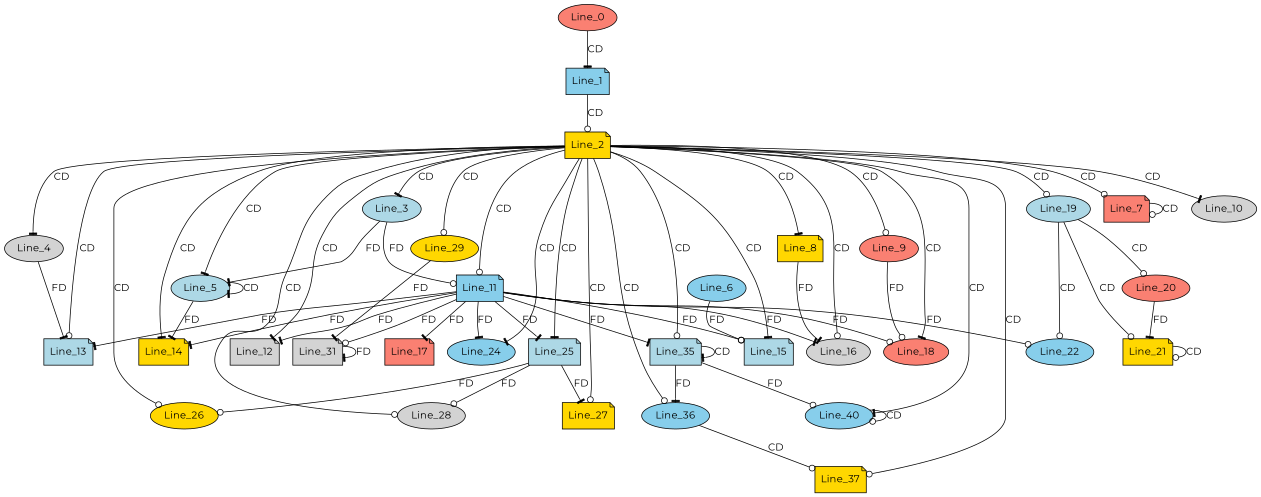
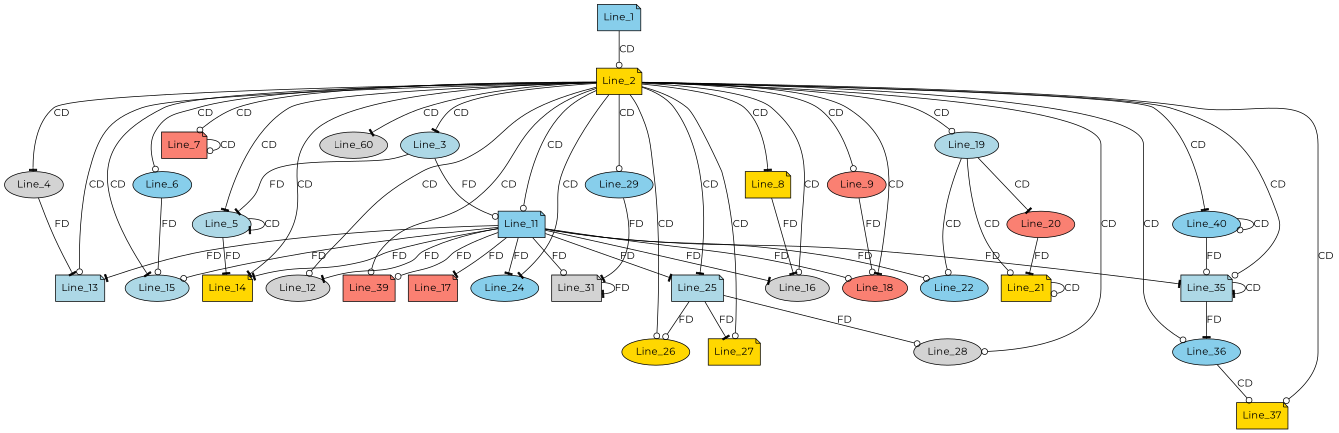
node "Line_0": removed
edge "Line_2" -> "Line_6": added, label "CD"
edge "Line_2" -> "Line_12": arrowhead tee -> odot
node "Line_10": label "Line_10" -> "Line_60"
edge "Line_19" -> "Line_20": arrowhead odot -> tee
node "Line_29": fillcolor gold -> skyblue
node "Line_39": added
node "Line_12": shape note -> ellipse
node "Line_15": shape note -> ellipse
edge "Line_35" -> "Line_40": reversed
